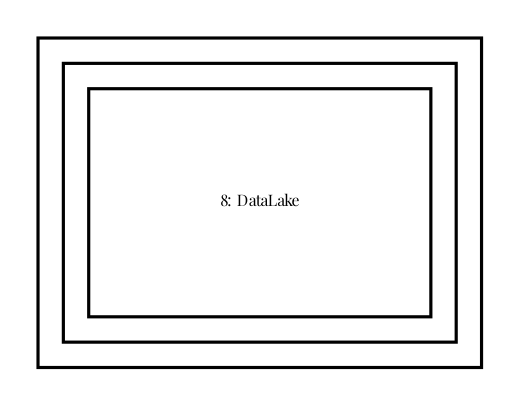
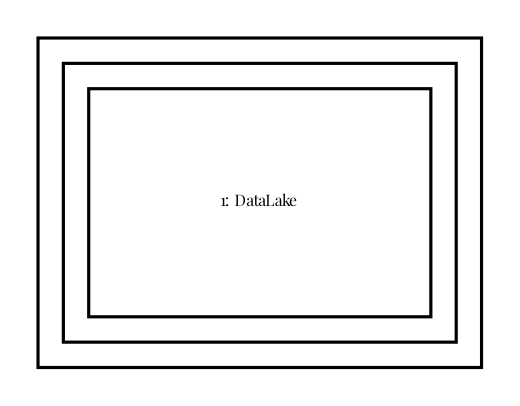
node "8: DataLake": label "8: DataLake" -> "1: DataLake"
